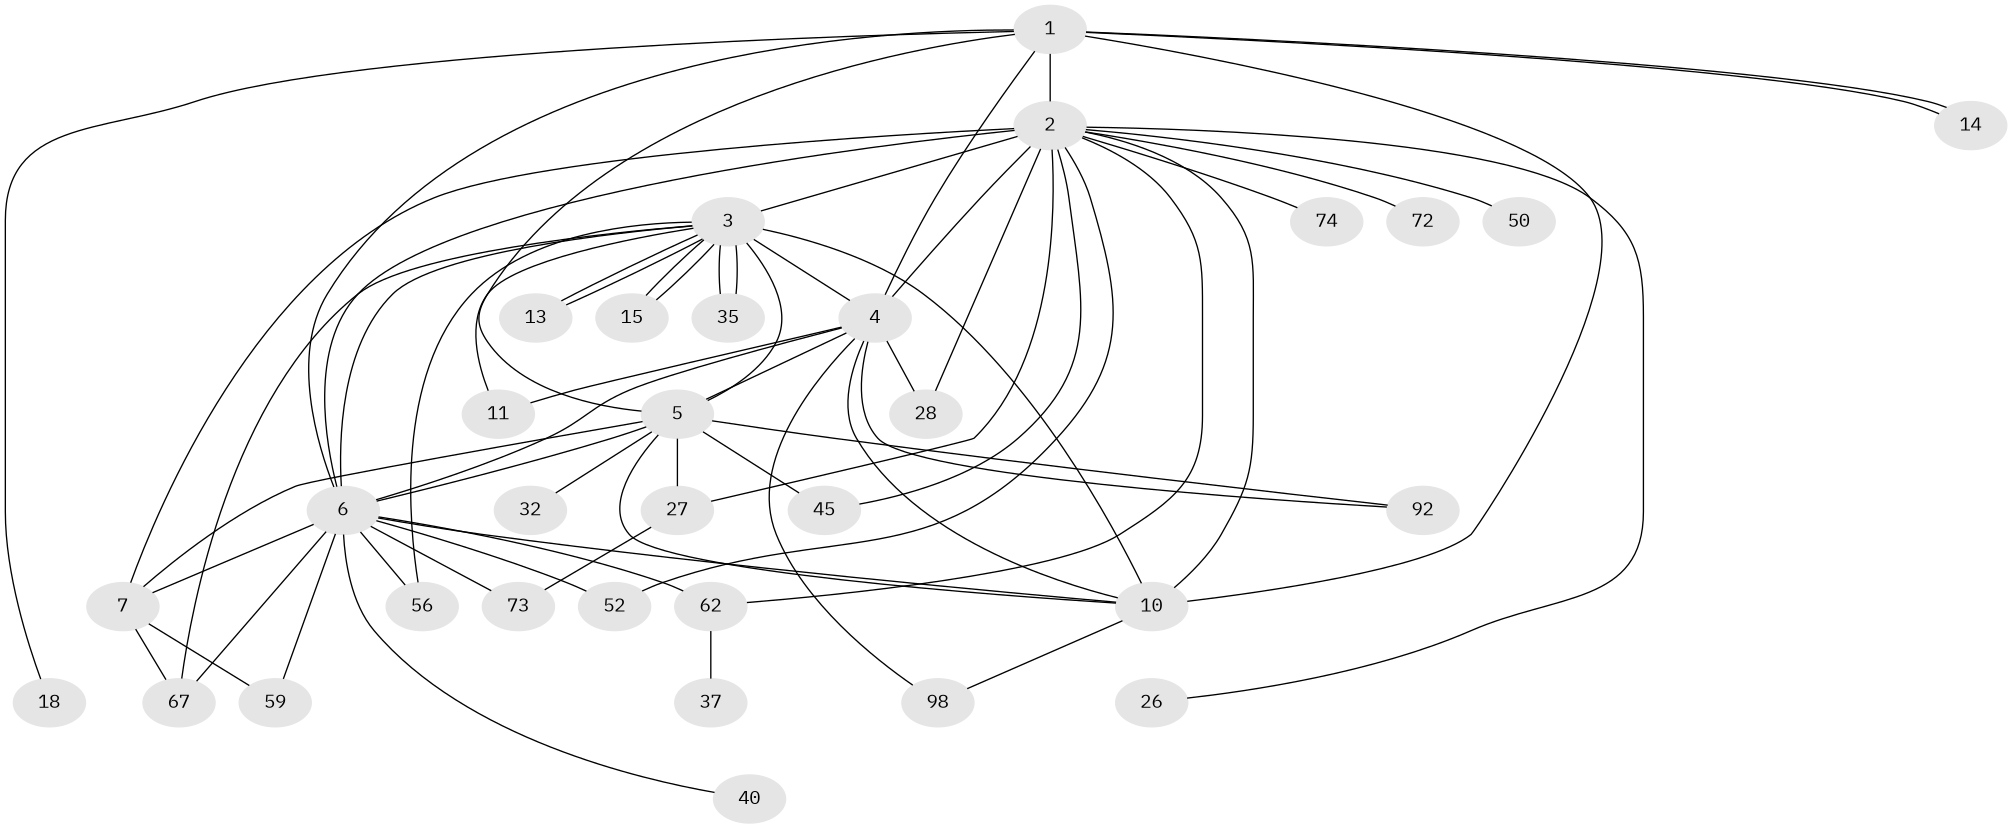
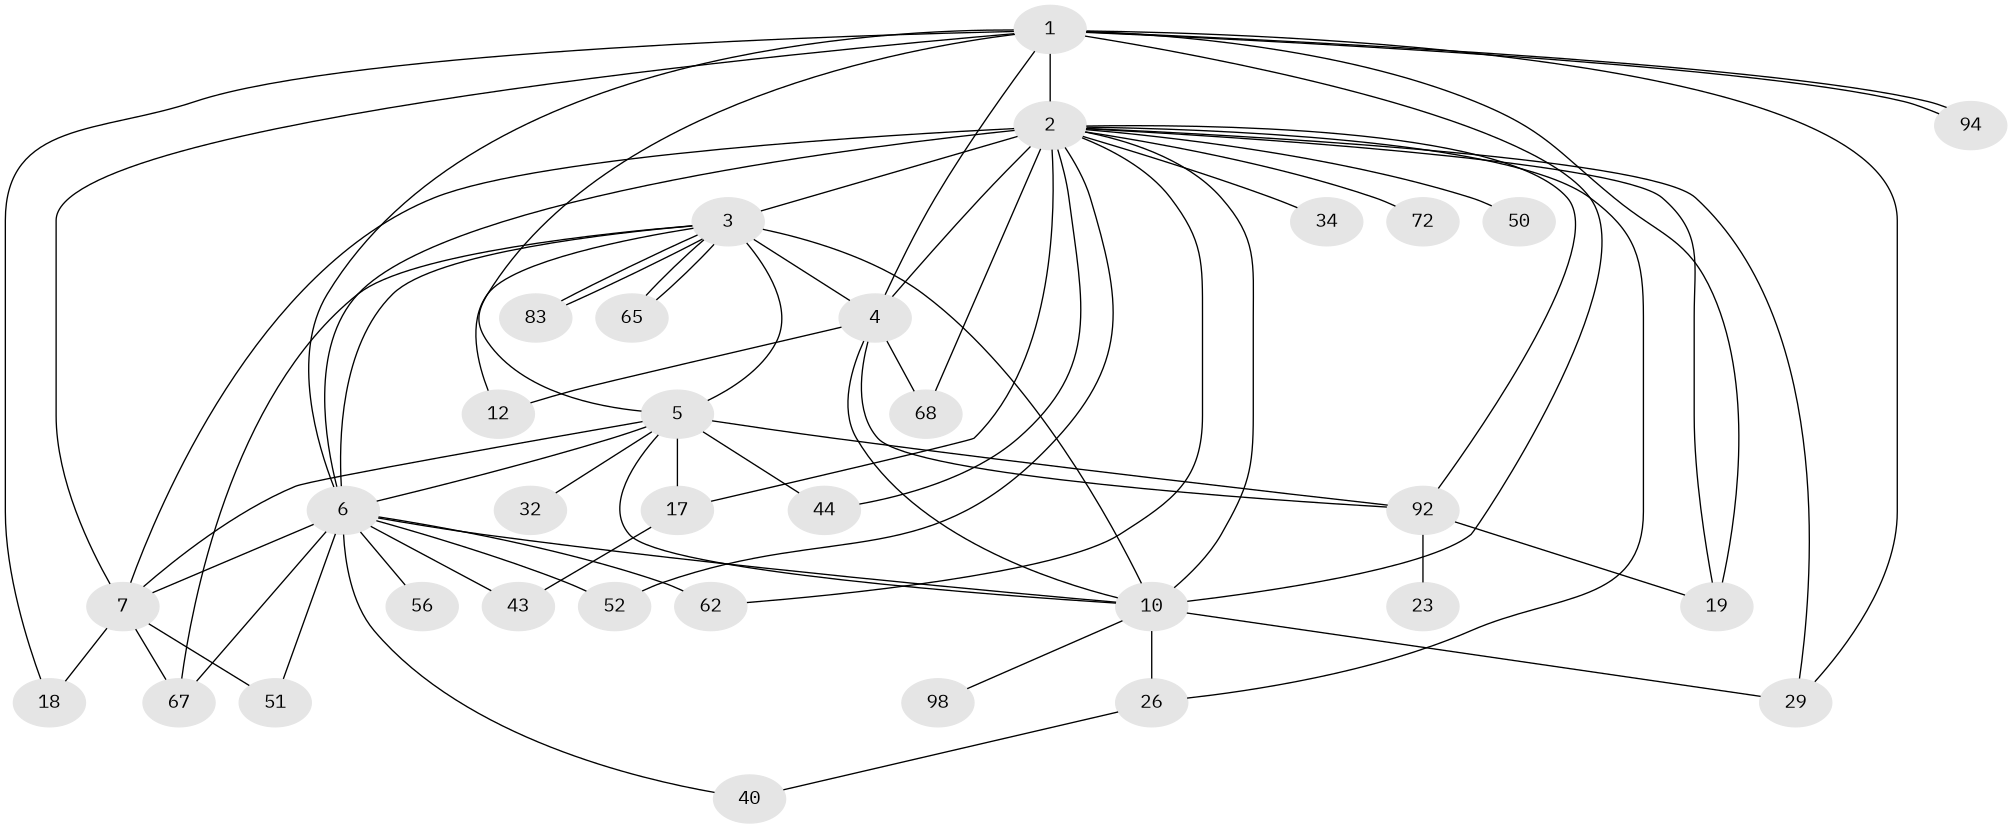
edge "1" -- "7": added
node "14": label "14" -> "94"
edge "2" -- "92": added
node "74": label "74" -> "34"
node "13": label "13" -> "83"
node "15": label "15" -> "65"
node "35": removed
edge "3" -- "56": removed
edge "4" -- "5": removed
edge "4" -- "6": removed
node "11": label "11" -> "12"
node "28": label "28" -> "68"
node "27": label "27" -> "17"
node "45": label "45" -> "44"
edge "4" -- "98": removed
node "73": label "73" -> "43"
node "23": added
node "19": added
edge "7" -- "18": added
edge "10" -- "26": added
node "59": label "59" -> "51"
node "37": removed
node "29": added
edge "26" -- "40": added
